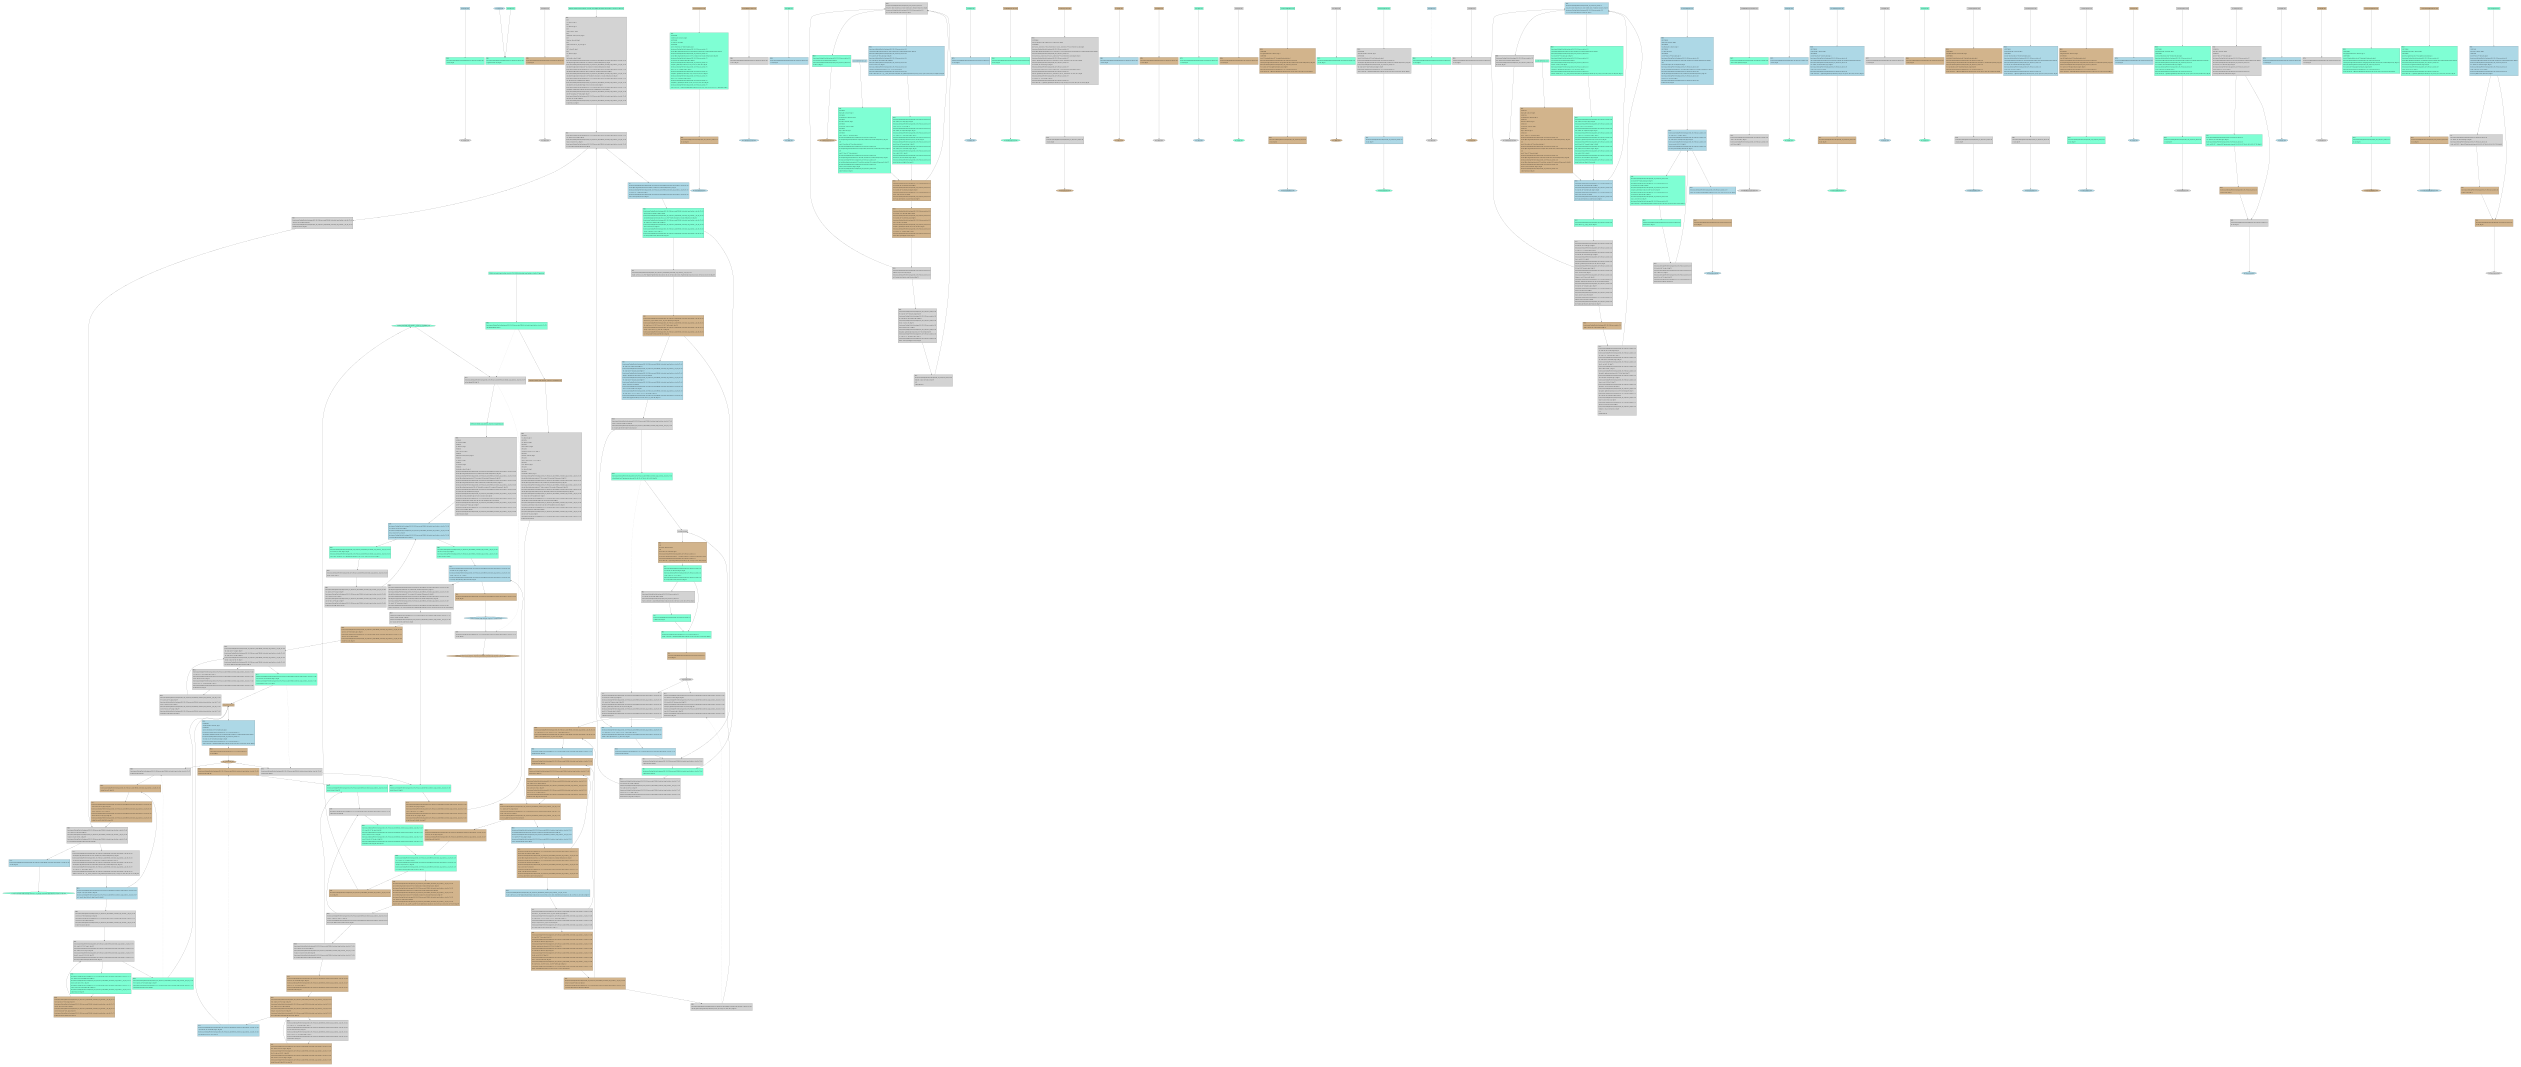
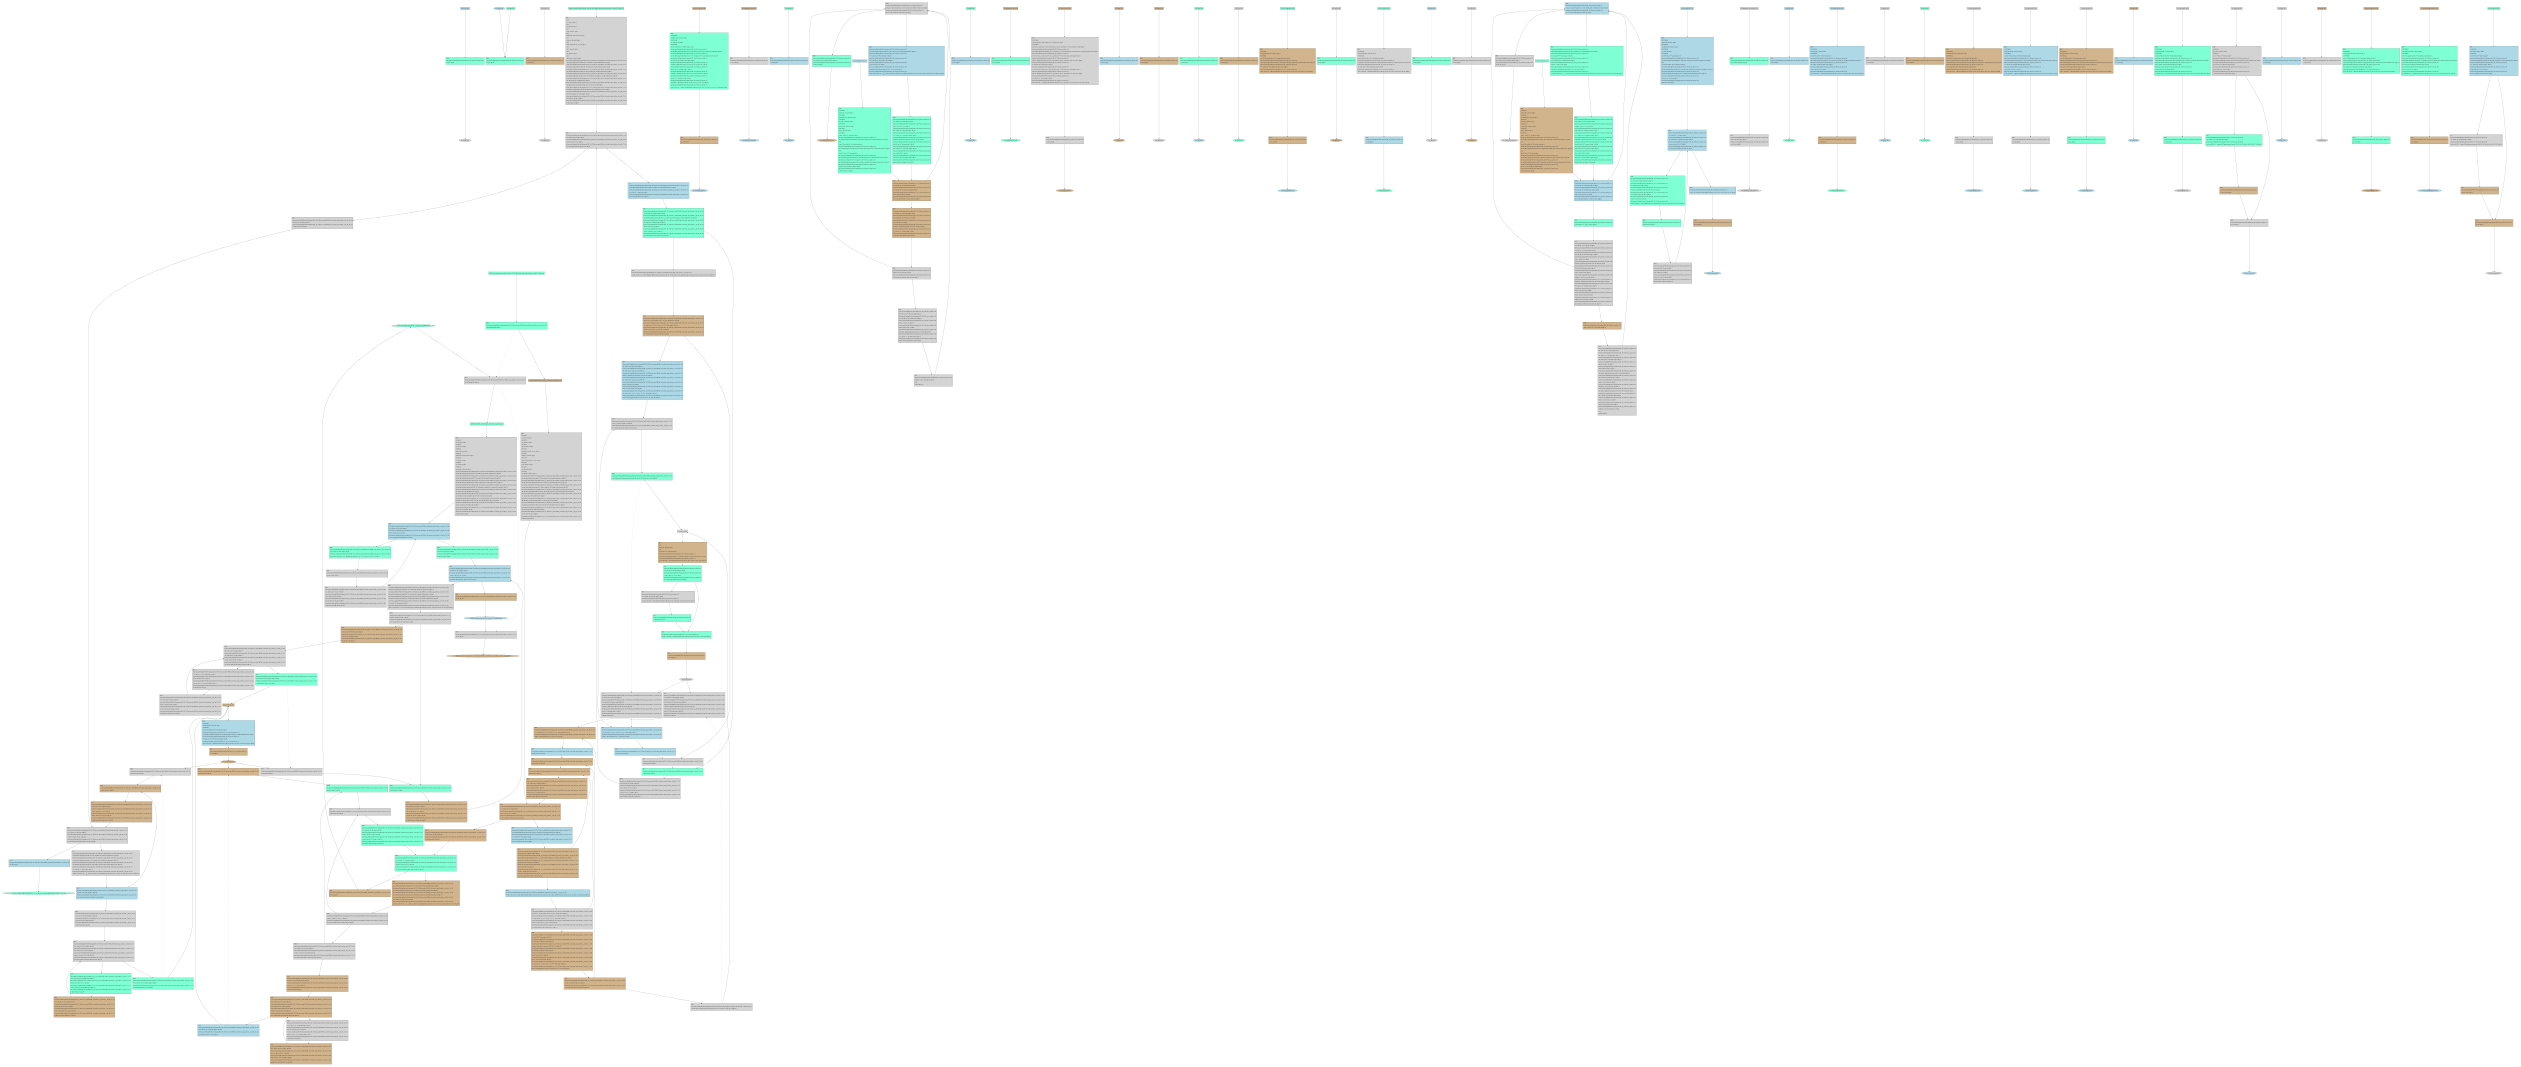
node "BB83:": text "unsignedCharacter void, !dbg !52" -> "ret void, !dbg !52"
